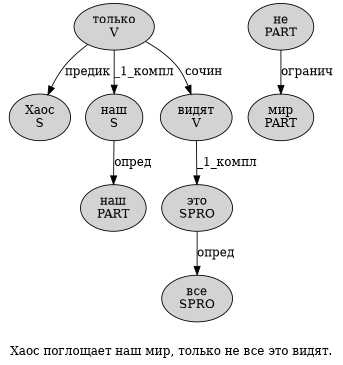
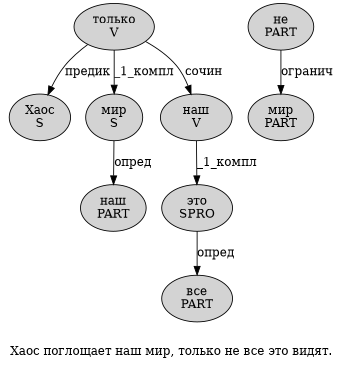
node "наш S": label "наш S" -> "мир S"
node "видят V": label "видят V" -> "наш V"
node "все SPRO": label "все SPRO" -> "все PART"
